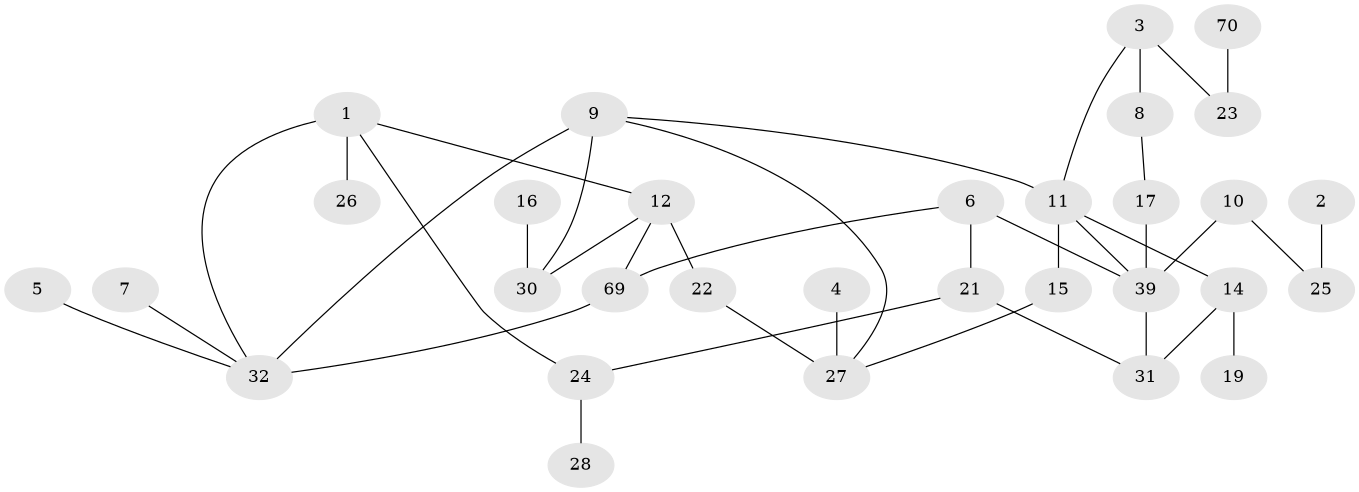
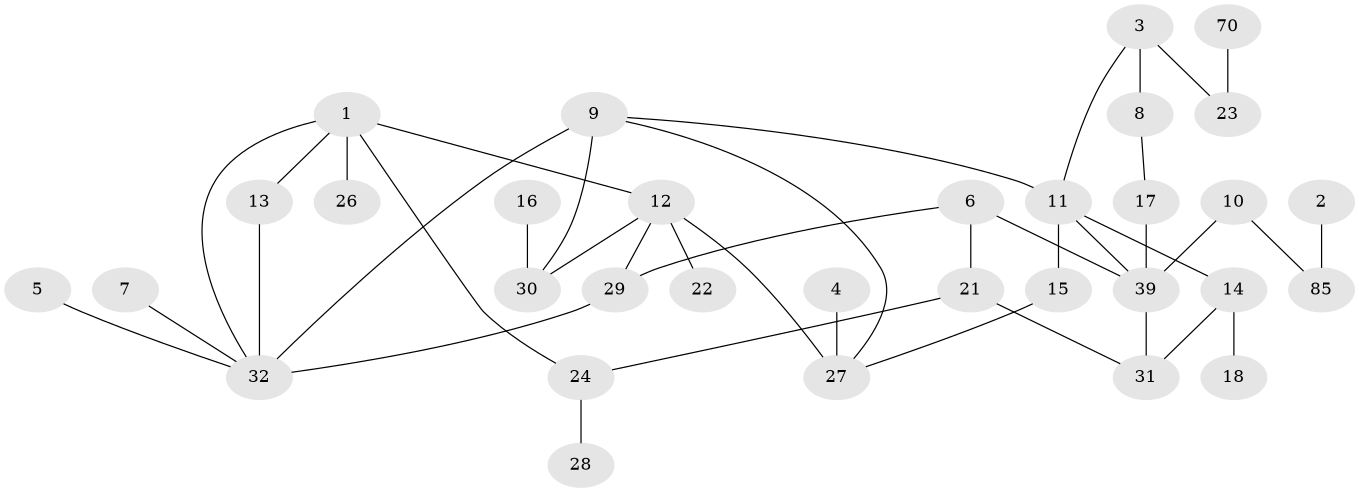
node "13": added
node "69": label "69" -> "29"
node "25": label "25" -> "85"
edge "22" -- "27": now "12" -- "27"
node "19": label "19" -> "18"
